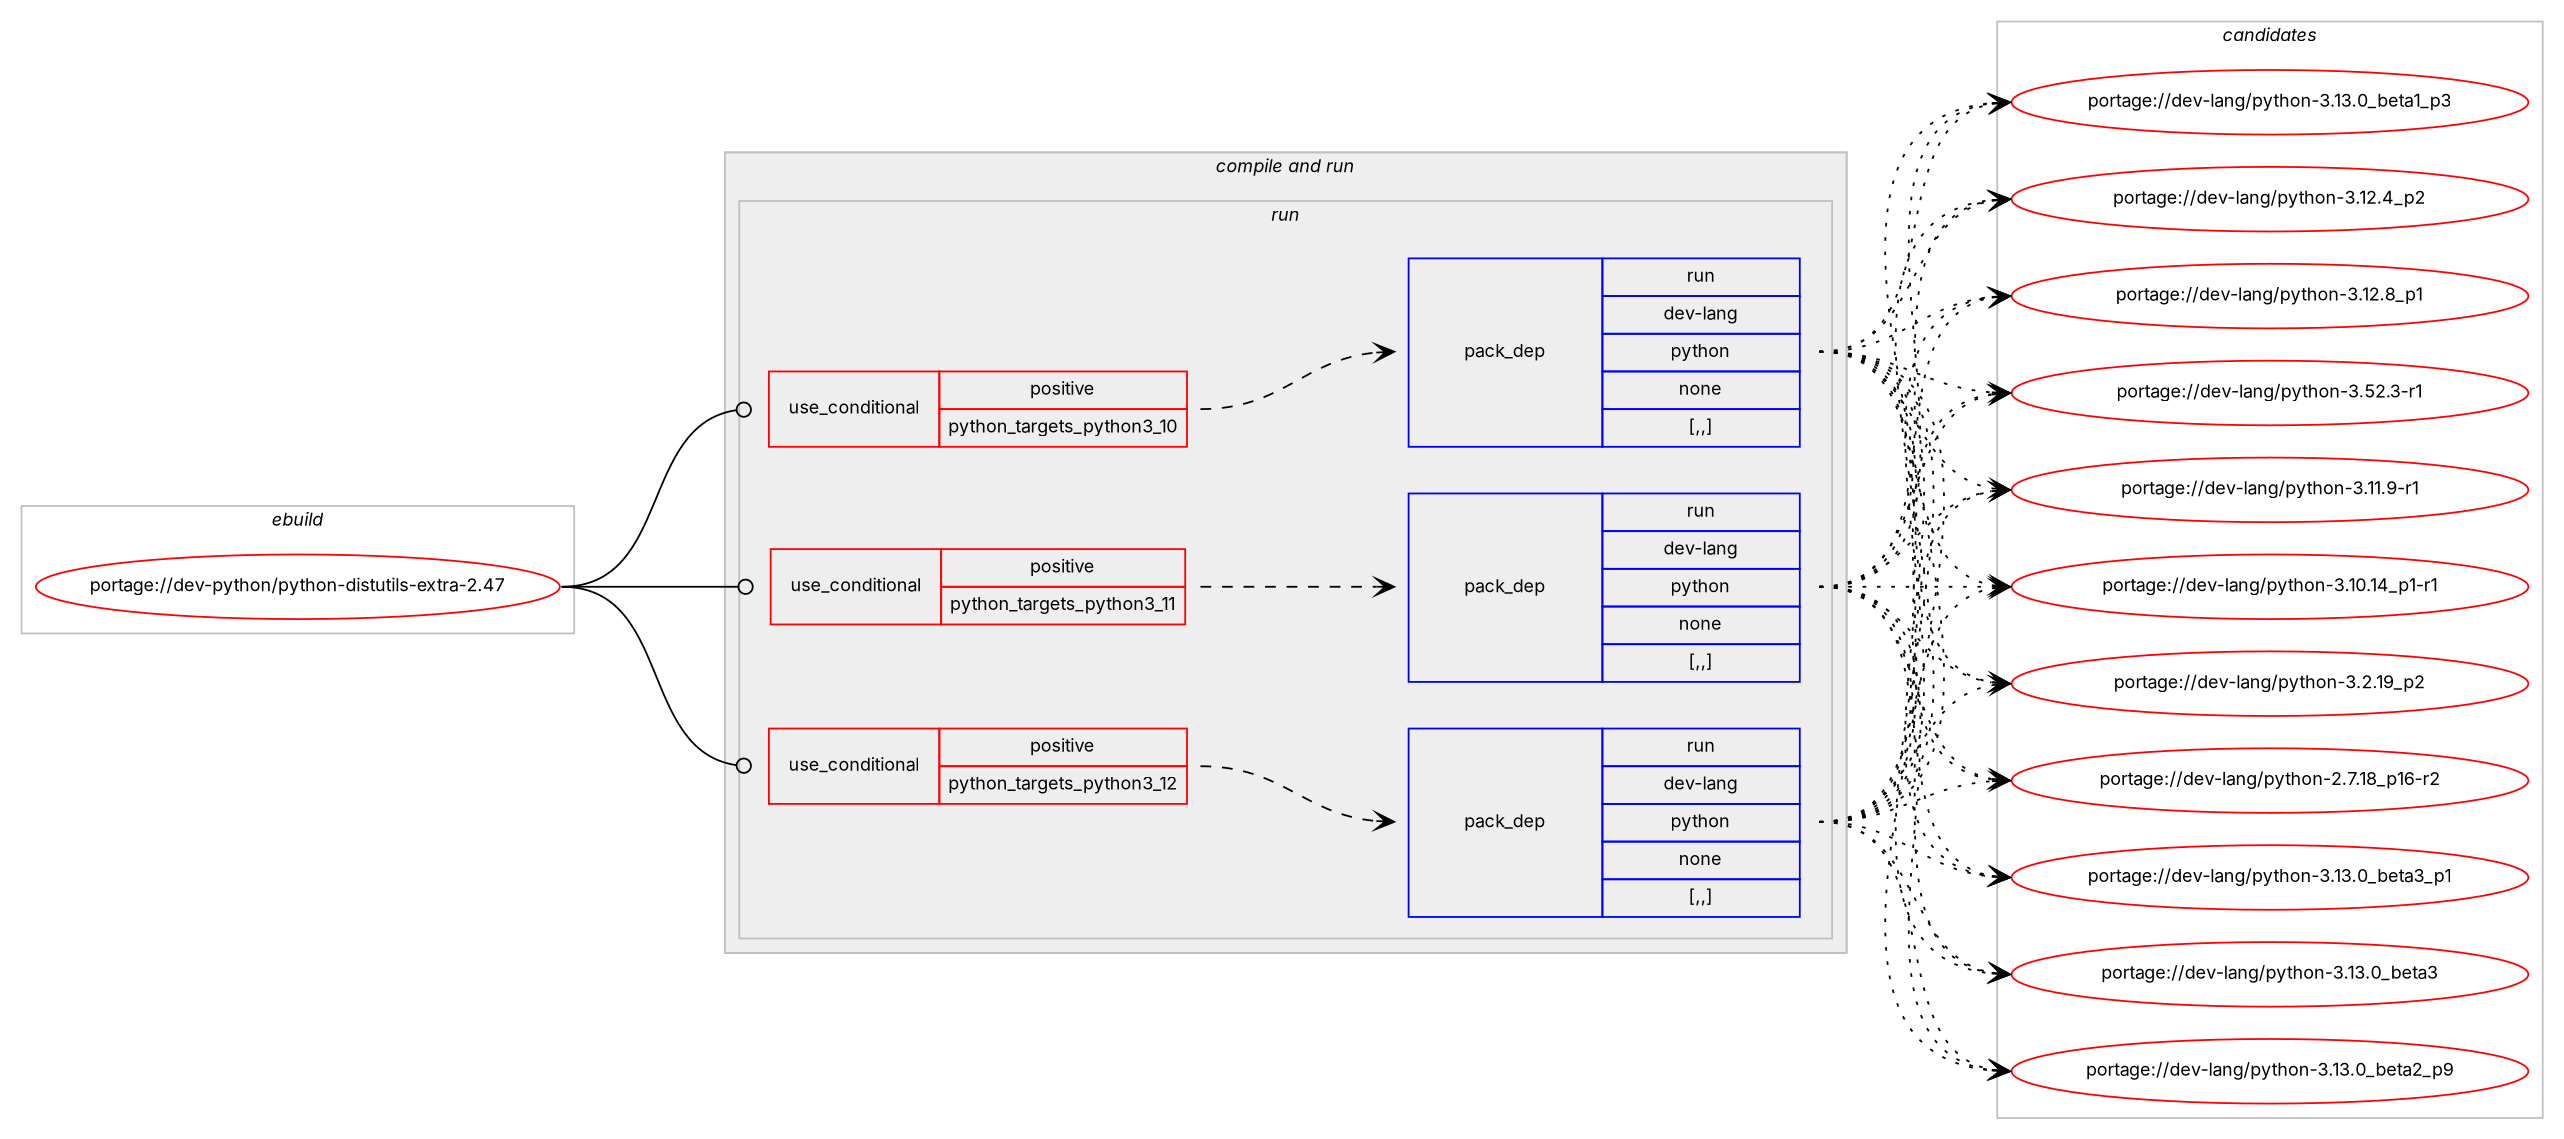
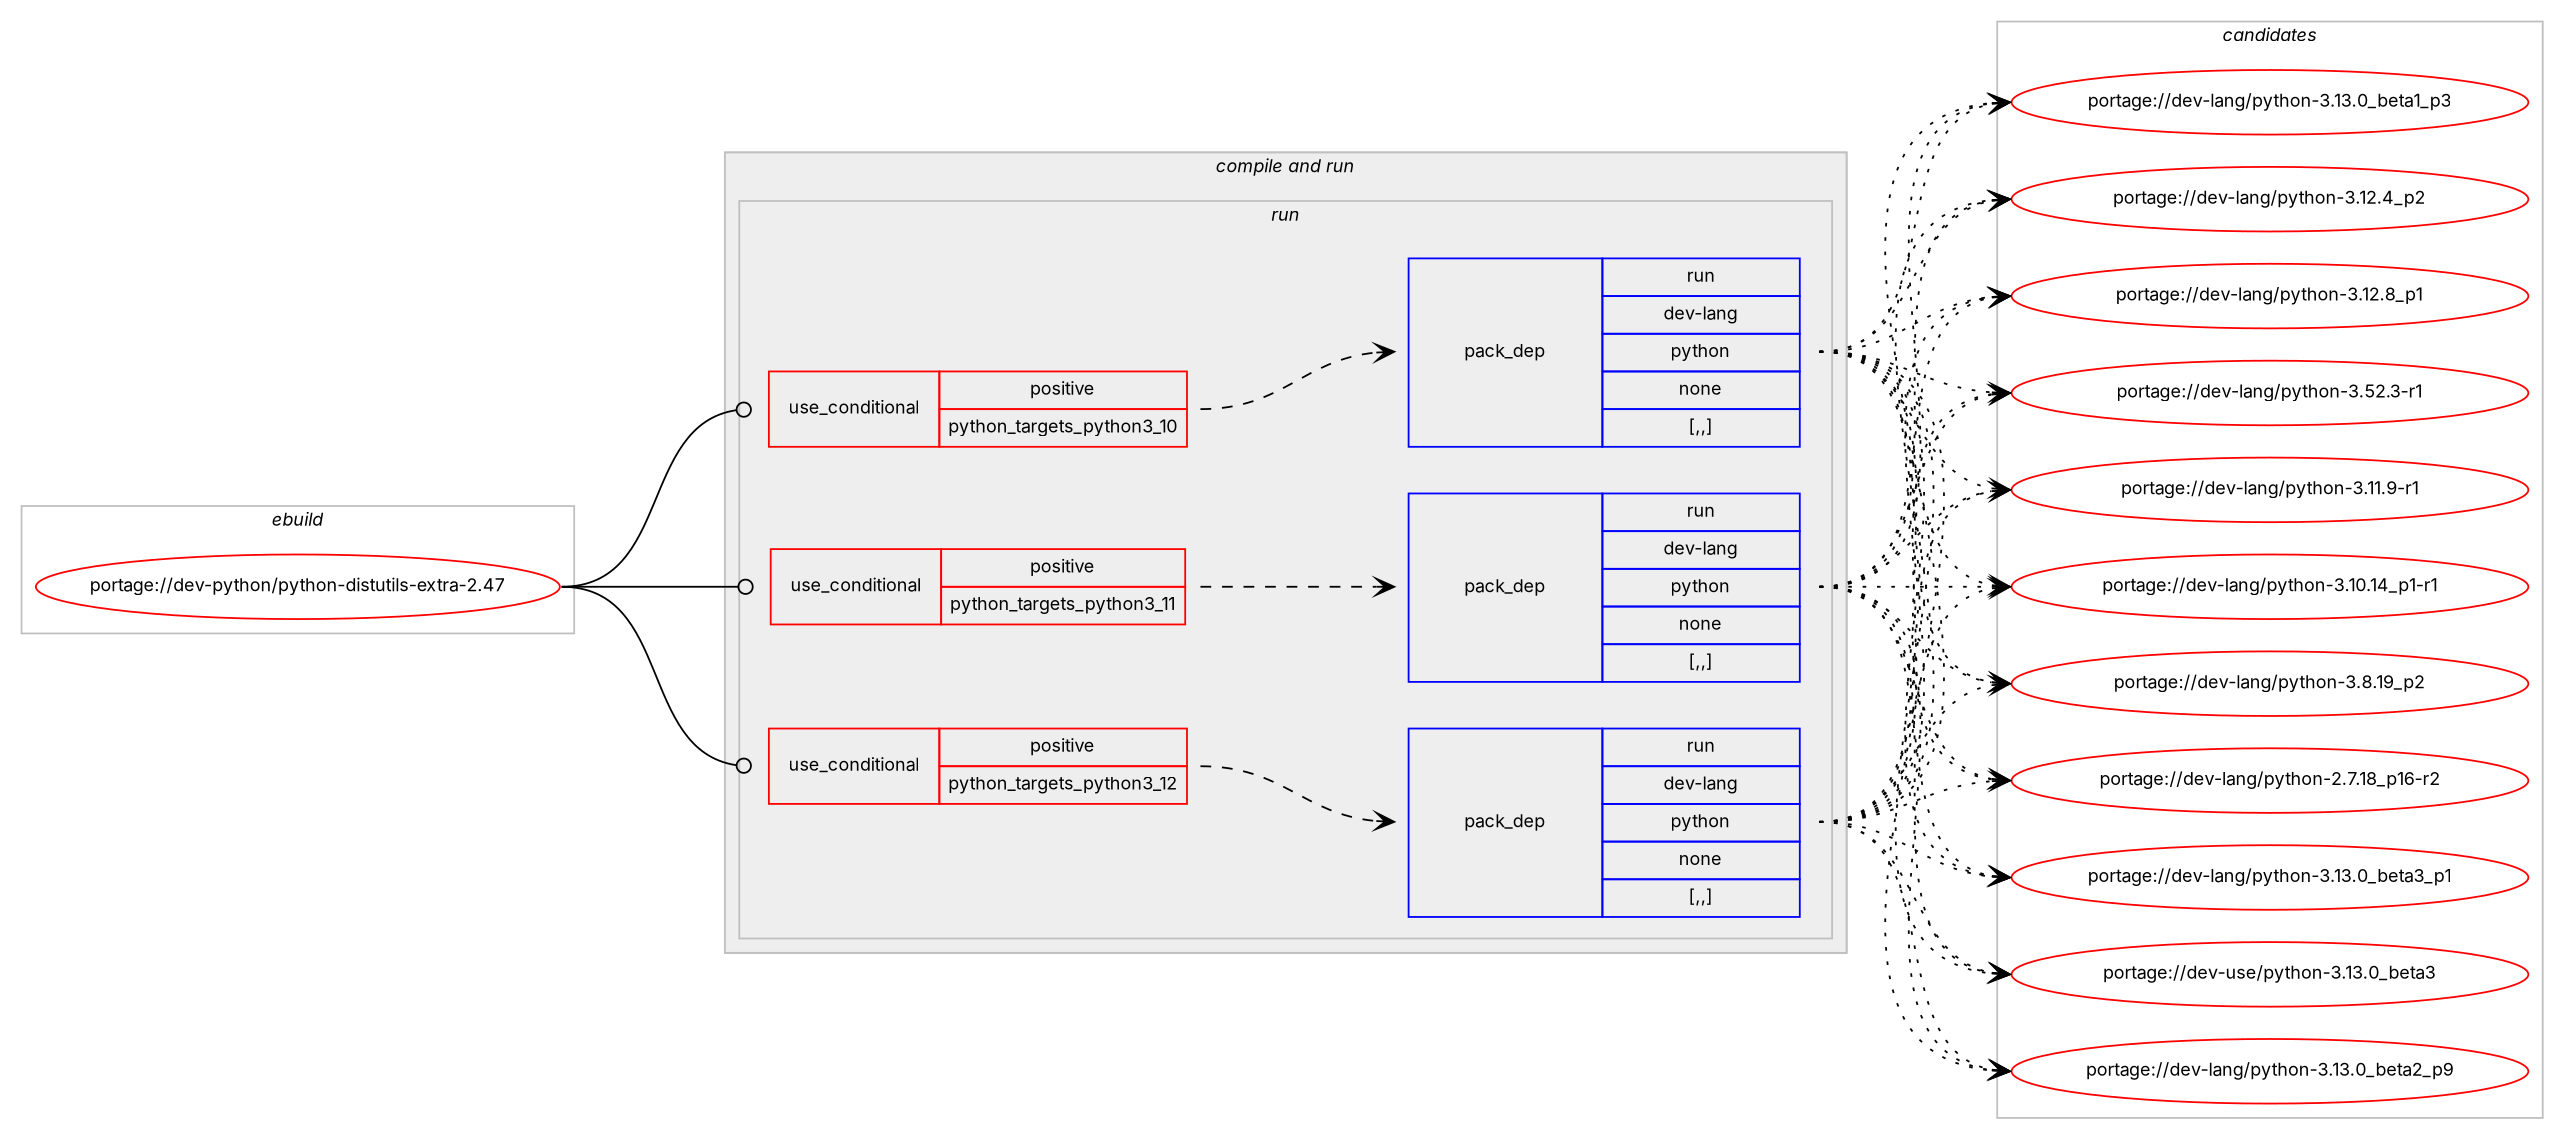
node "portage://dev-lang/python-3.2.19_p2": label "portage://dev-lang/python-3.2.19_p2" -> "portage://dev-lang/python-3.8.19_p2"
node "portage://dev-lang/python-3.13.0_beta3": label "portage://dev-lang/python-3.13.0_beta3" -> "portage://dev-use/python-3.13.0_beta3"
